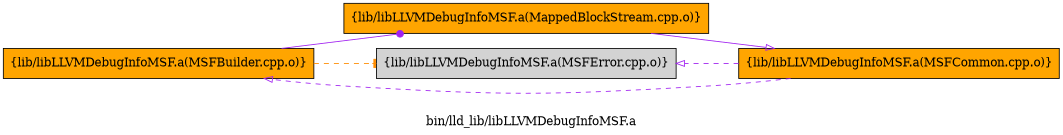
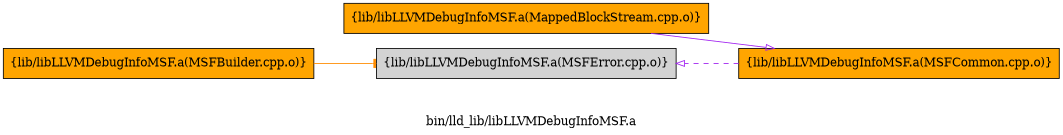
edge "{lib/libLLVMDebugInfoMSF.a(MSFBuilder.cpp.o)}" -> "{lib/libLLVMDebugInfoMSF.a(MappedBlockStream.cpp.o)}": removed
edge "{lib/libLLVMDebugInfoMSF.a(MSFBuilder.cpp.o)}" -> "{lib/libLLVMDebugInfoMSF.a(MSFError.cpp.o)}": style dashed -> solid
edge "{lib/libLLVMDebugInfoMSF.a(MSFCommon.cpp.o)}" -> "{lib/libLLVMDebugInfoMSF.a(MSFBuilder.cpp.o)}": removed
